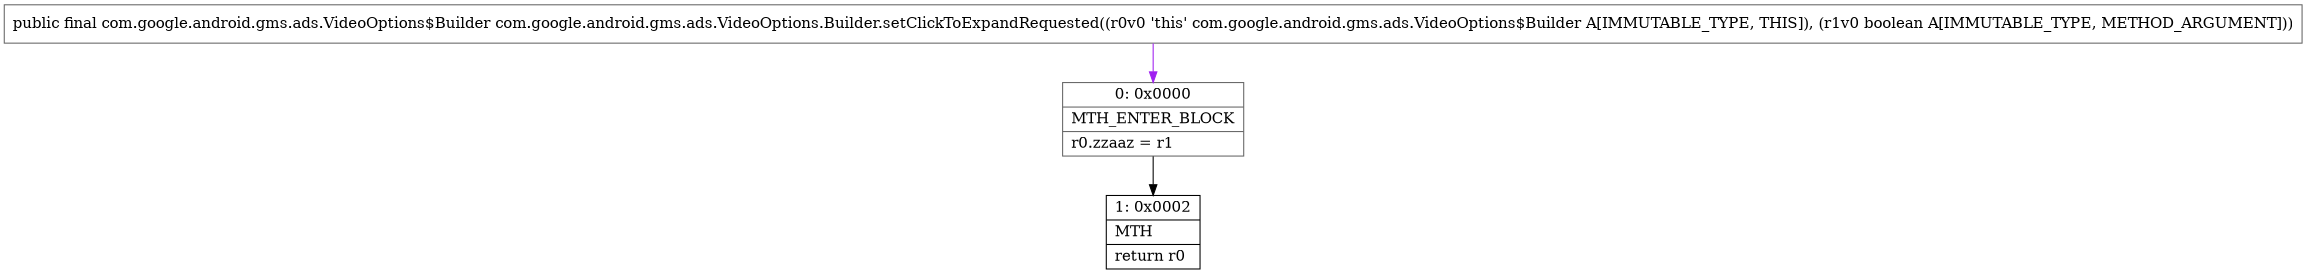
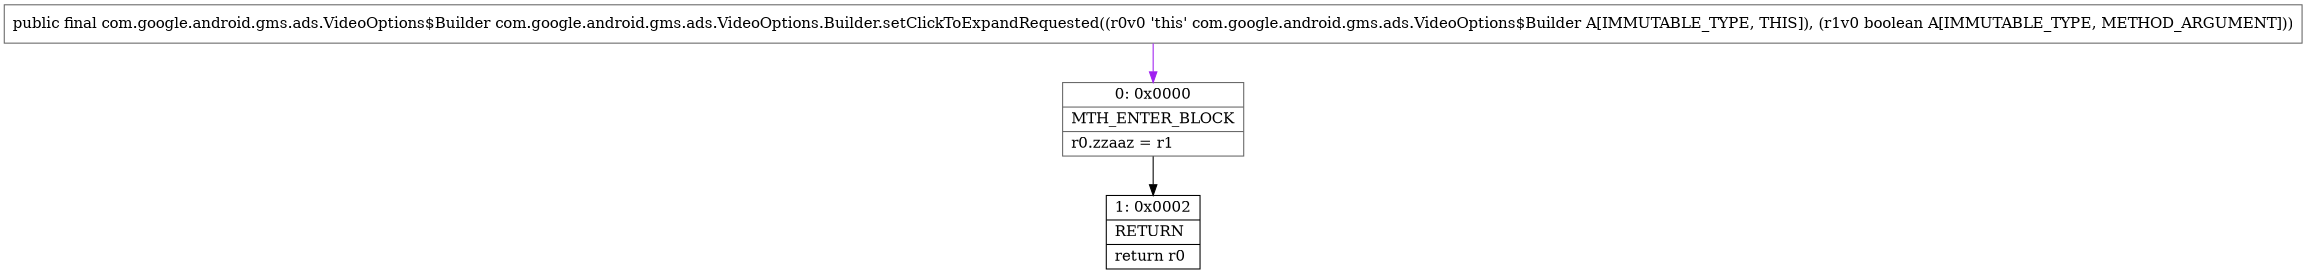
node "1: 0x0002": text "MTH" -> "RETURN"
